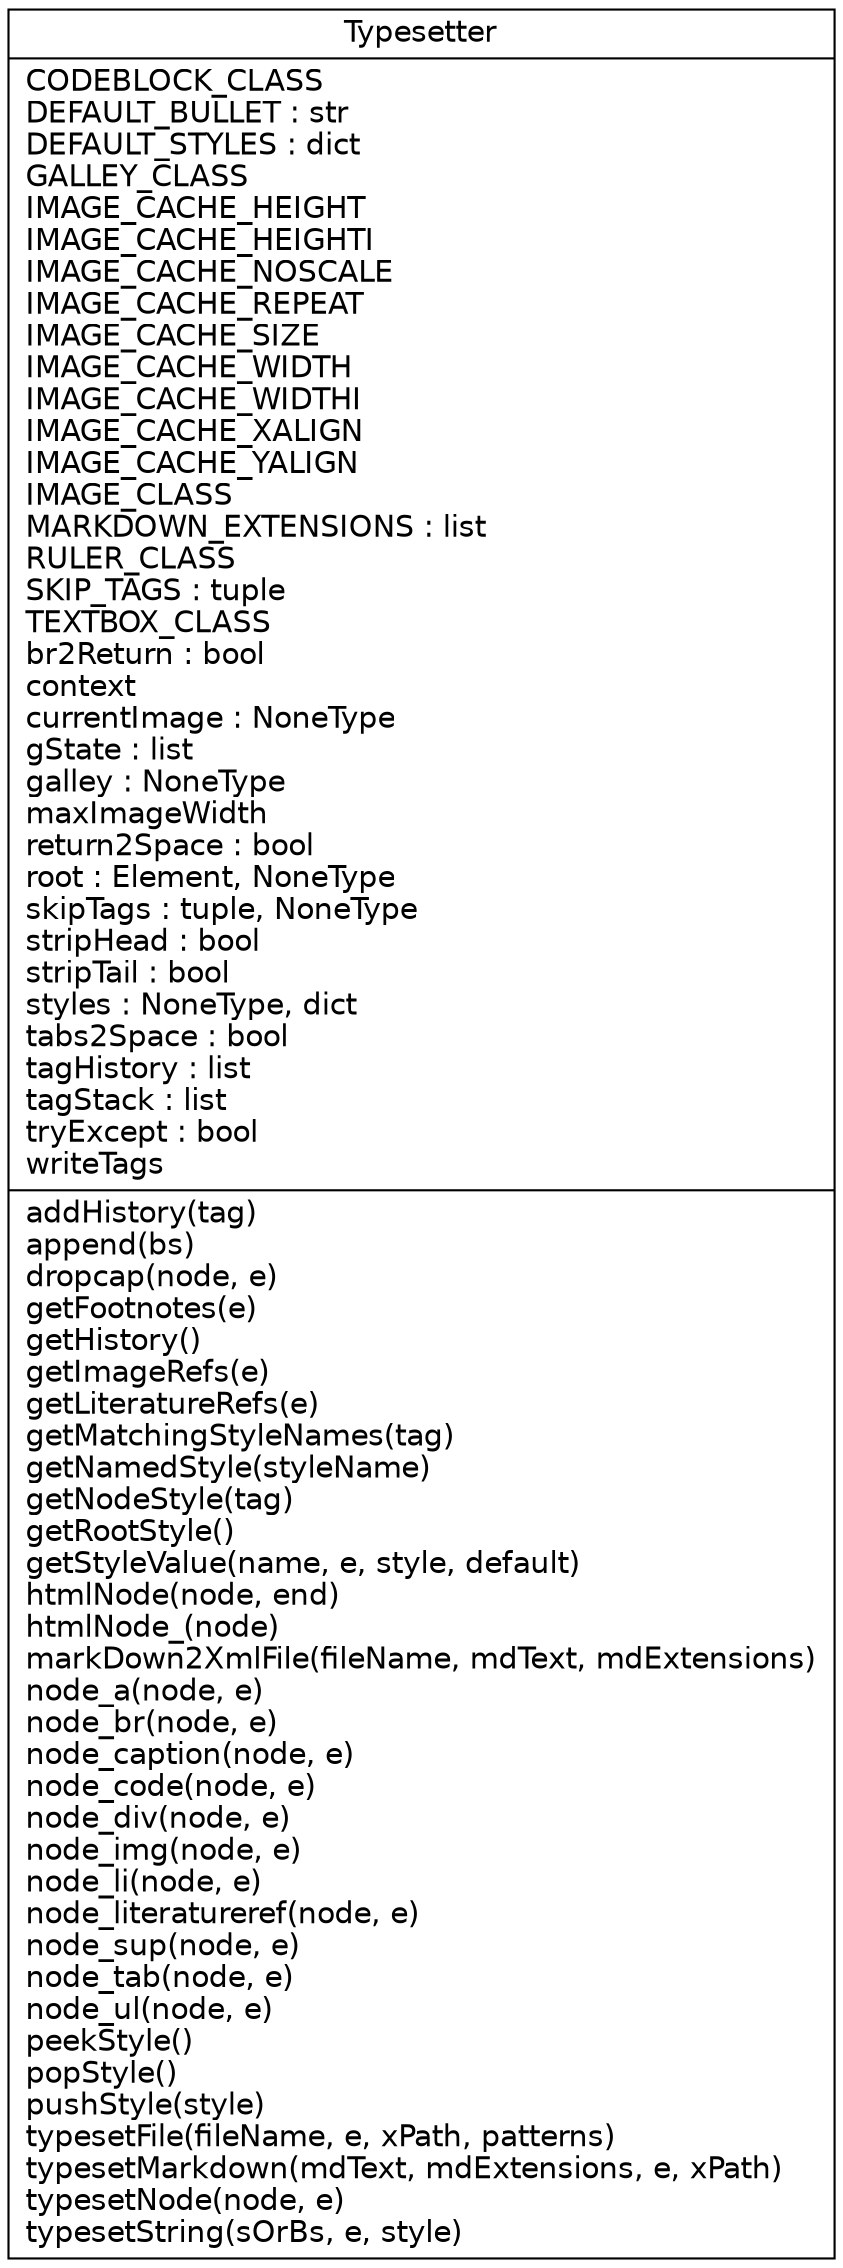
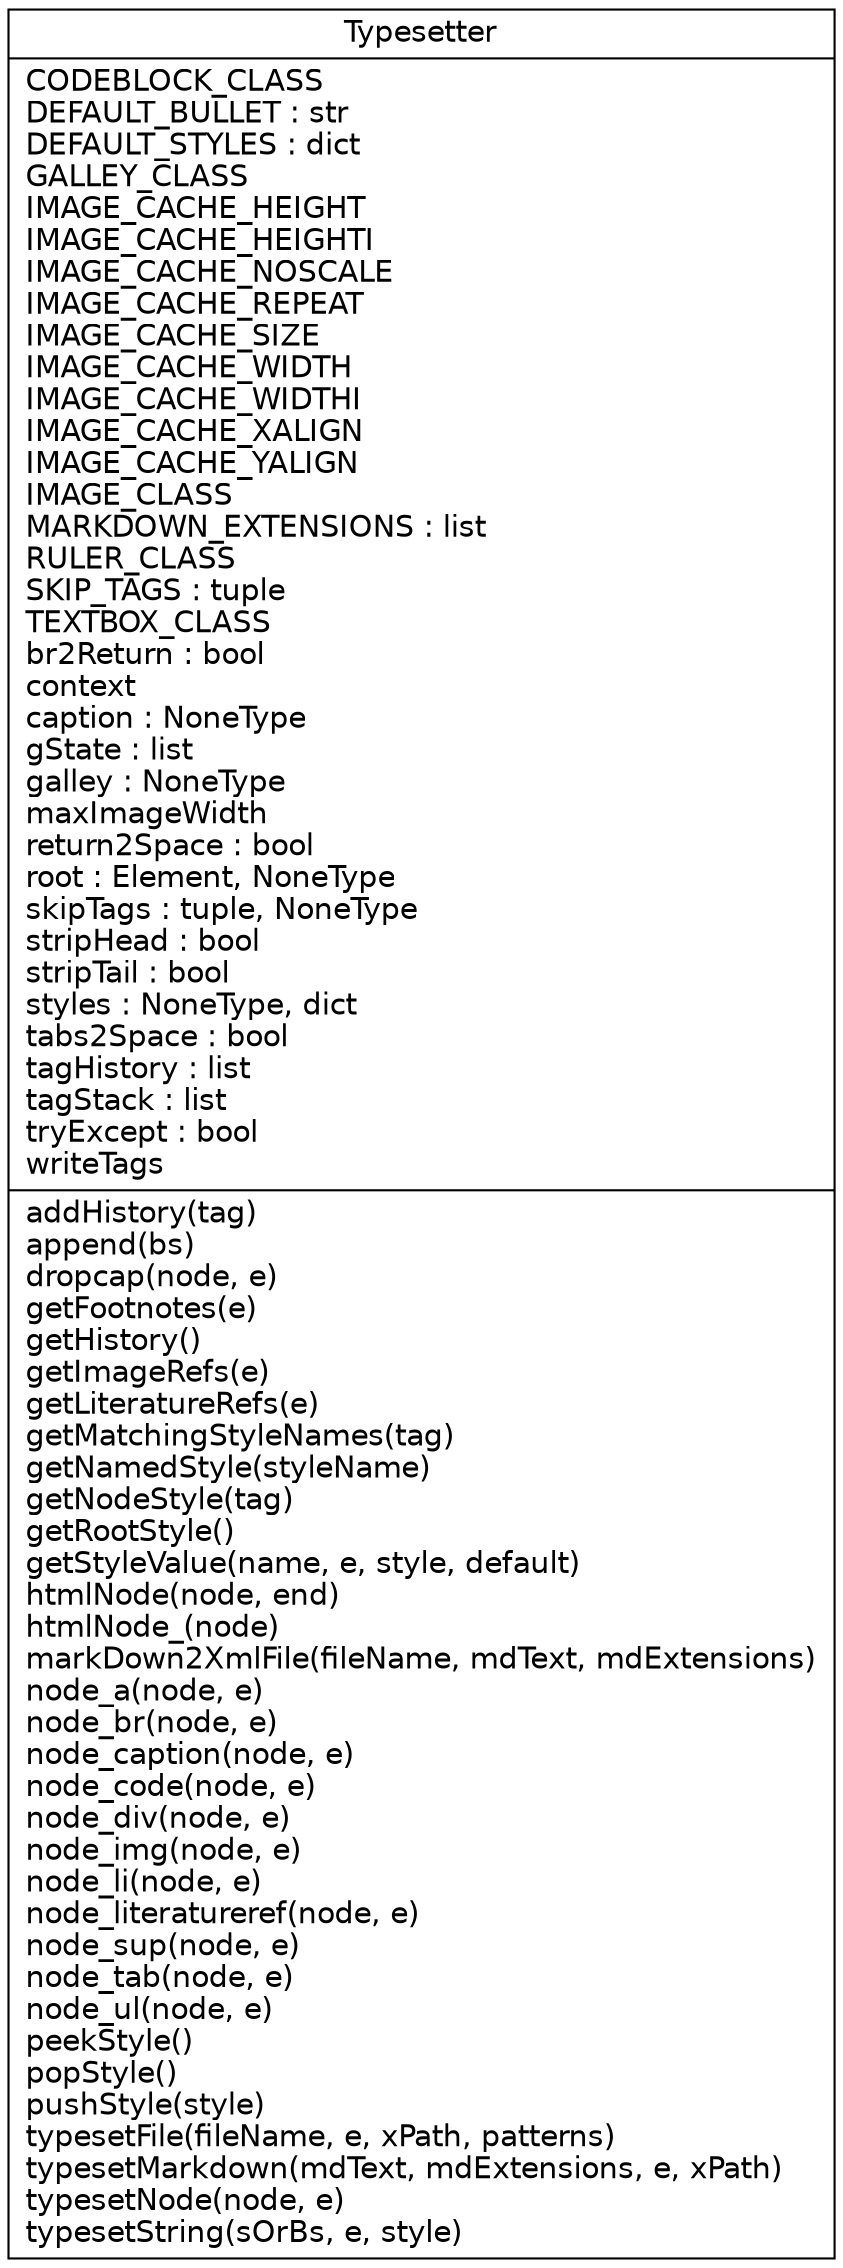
node "Typesetter": text "currentImage : NoneType" -> "caption : NoneType"
